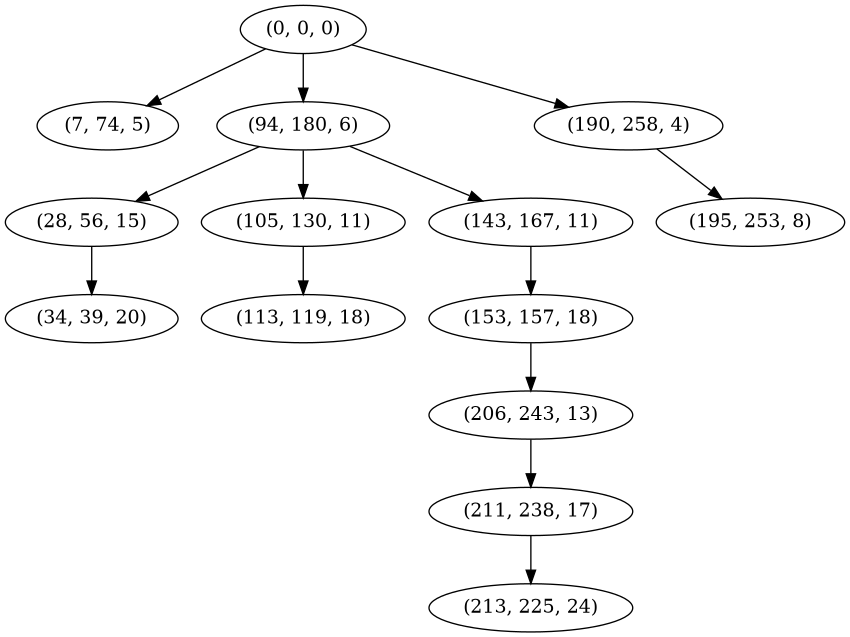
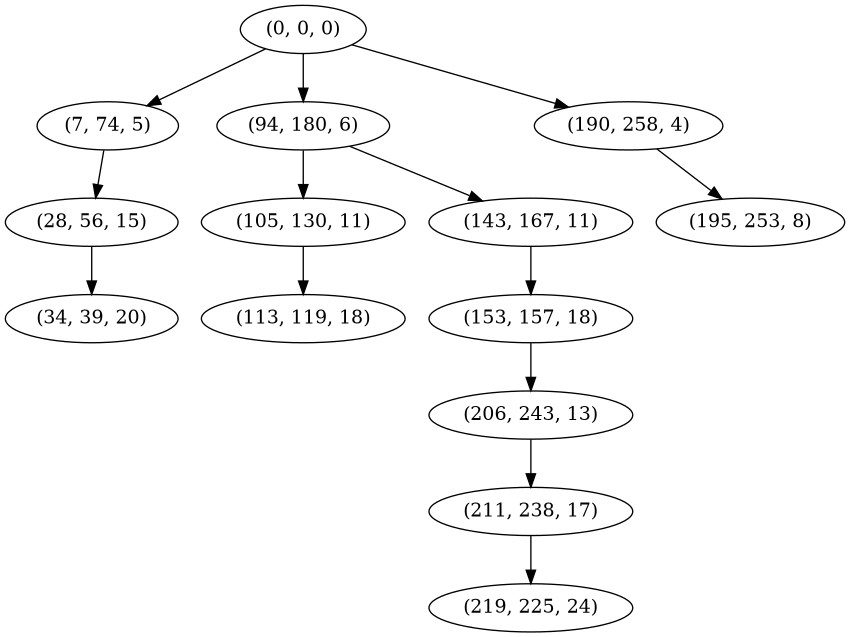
edge "(94, 180, 6)" -> "(28, 56, 15)": now "(7, 74, 5)" -> "(28, 56, 15)"
node "(213, 225, 24)": label "(213, 225, 24)" -> "(219, 225, 24)"
